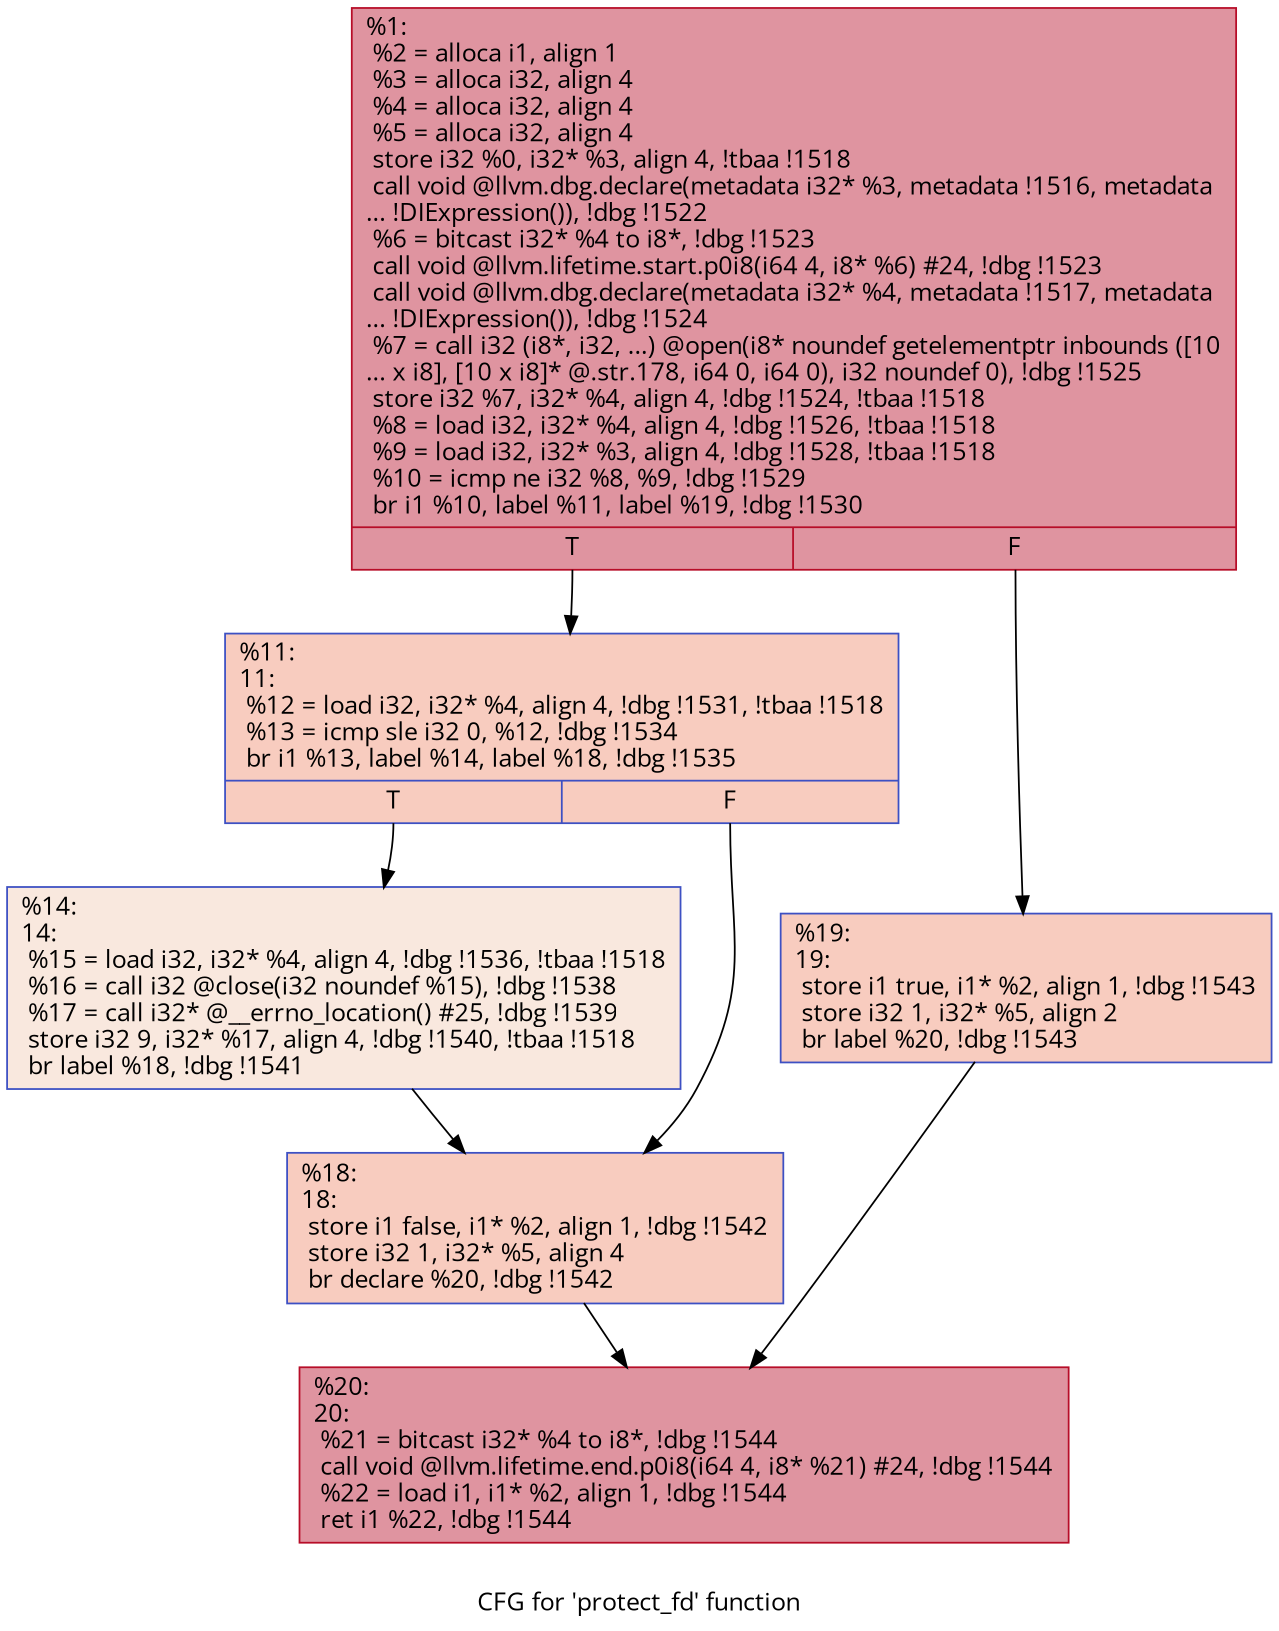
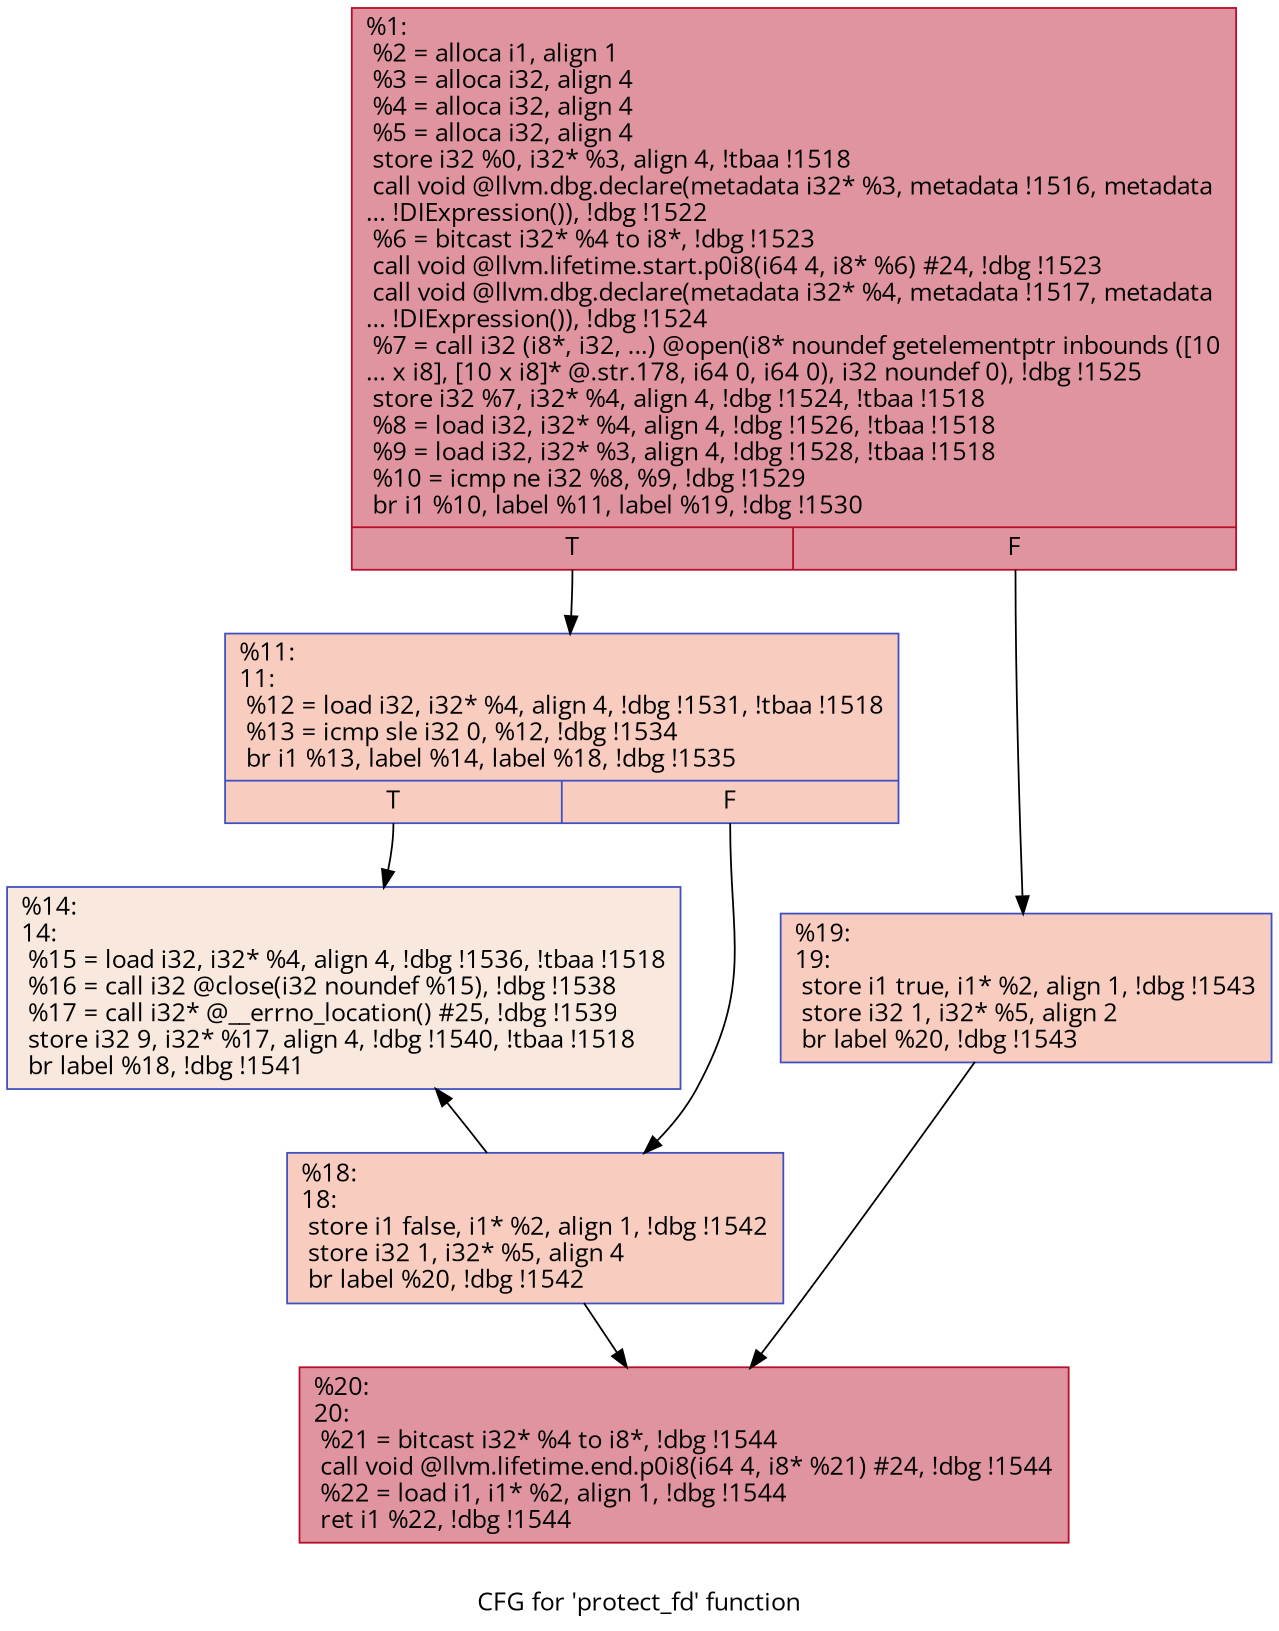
edge "%14:" -> "%18:": reversed
node "%18:": text "br declare %20, !dbg !1542" -> "br label %20, !dbg !1542"
